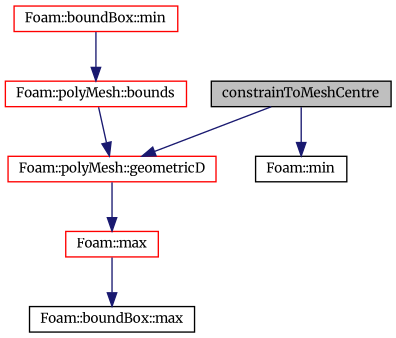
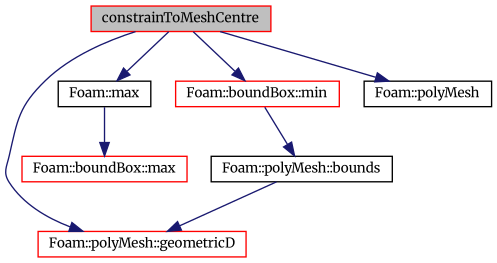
edge "constrainToMeshCentre" -> "Foam::boundBox::min": added
node "Foam::polyMesh::bounds": color red -> black
node "constrainToMeshCentre": color black -> red
node "Foam::min": label "Foam::min" -> "Foam::polyMesh"
edge "Foam::polyMesh::geometricD" -> "Foam::max": now "constrainToMeshCentre" -> "Foam::max"
node "Foam::max": color red -> black
node "Foam::boundBox::max": color black -> red
